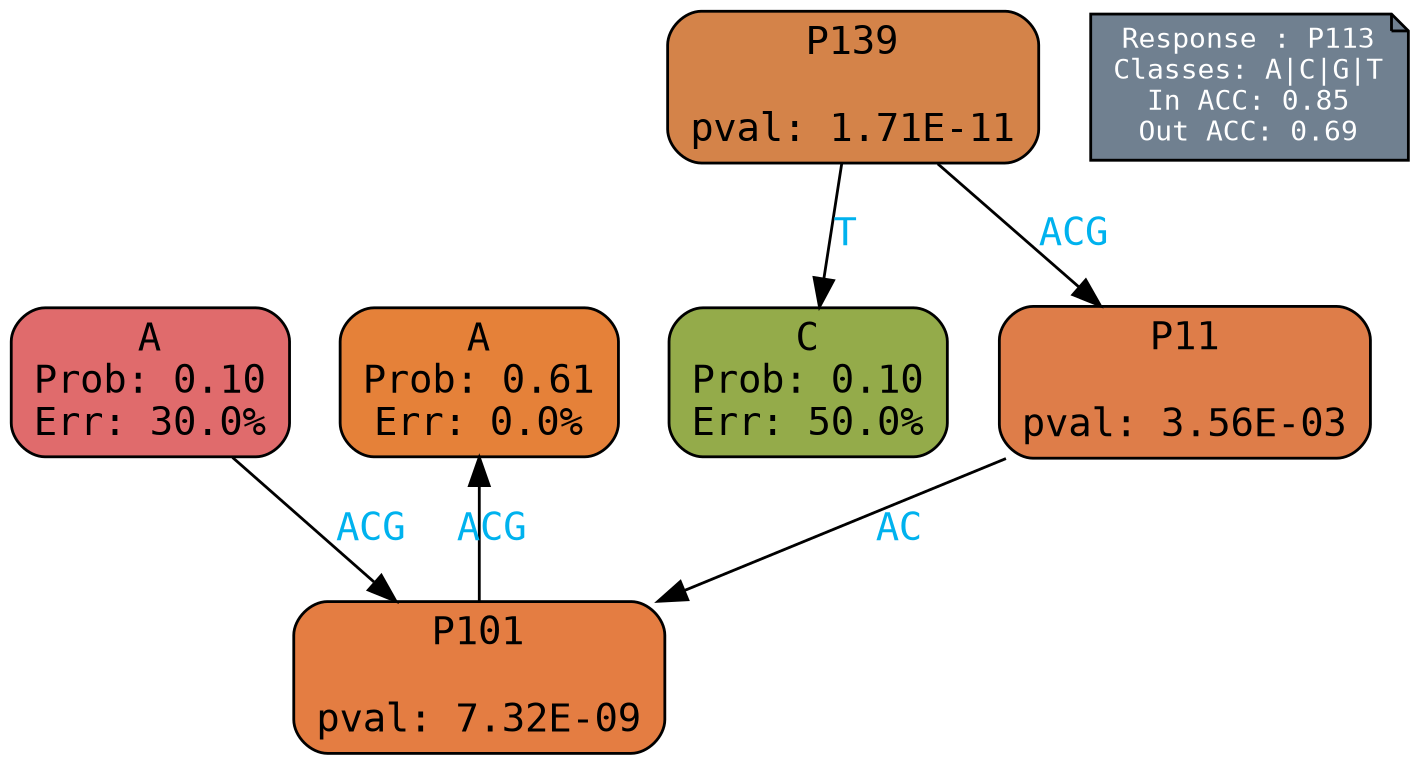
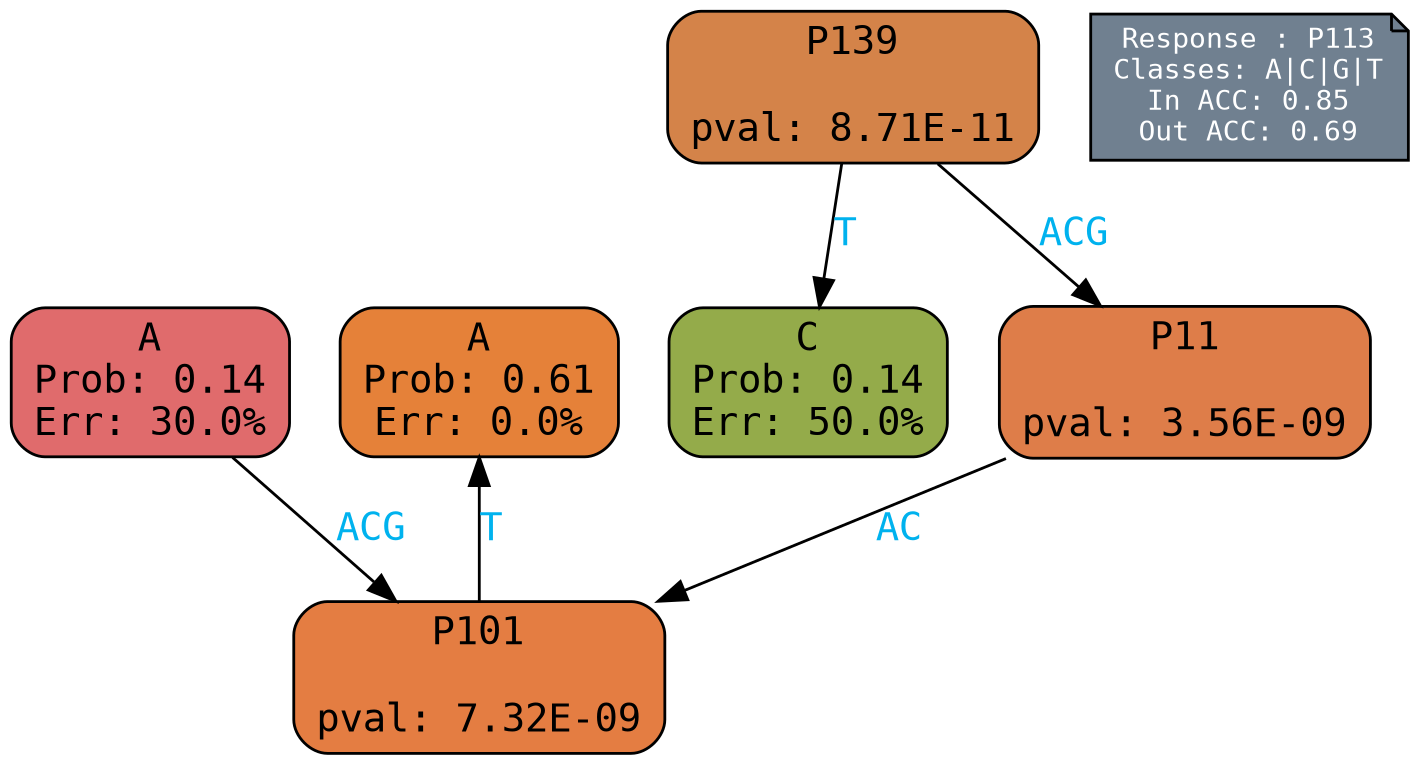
node "P139 pval: 1.71E-11": label "P139 pval: 1.71E-11" -> "P139 pval: 8.71E-11"
node "A Prob: 0.10 Err: 30.0%": label "A Prob: 0.10 Err: 30.0%" -> "A Prob: 0.14 Err: 30.0%"
node "C Prob: 0.10 Err: 50.0%": label "C Prob: 0.10 Err: 50.0%" -> "C Prob: 0.14 Err: 50.0%"
node "P11 pval: 3.56E-03": label "P11 pval: 3.56E-03" -> "P11 pval: 3.56E-09"
edge "P101 pval: 7.32E-09" -> "A Prob: 0.61 Err: 0.0%": label "ACG" -> "T"
